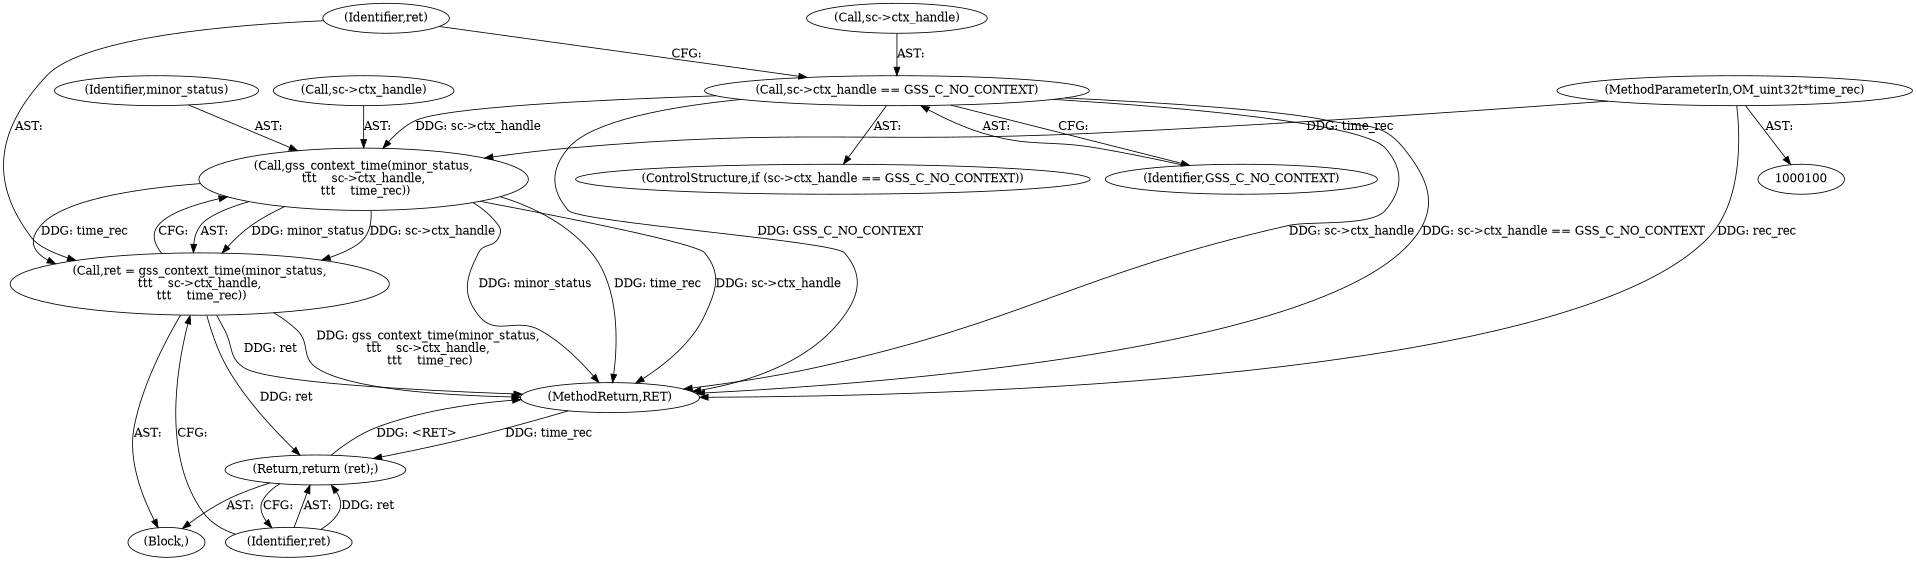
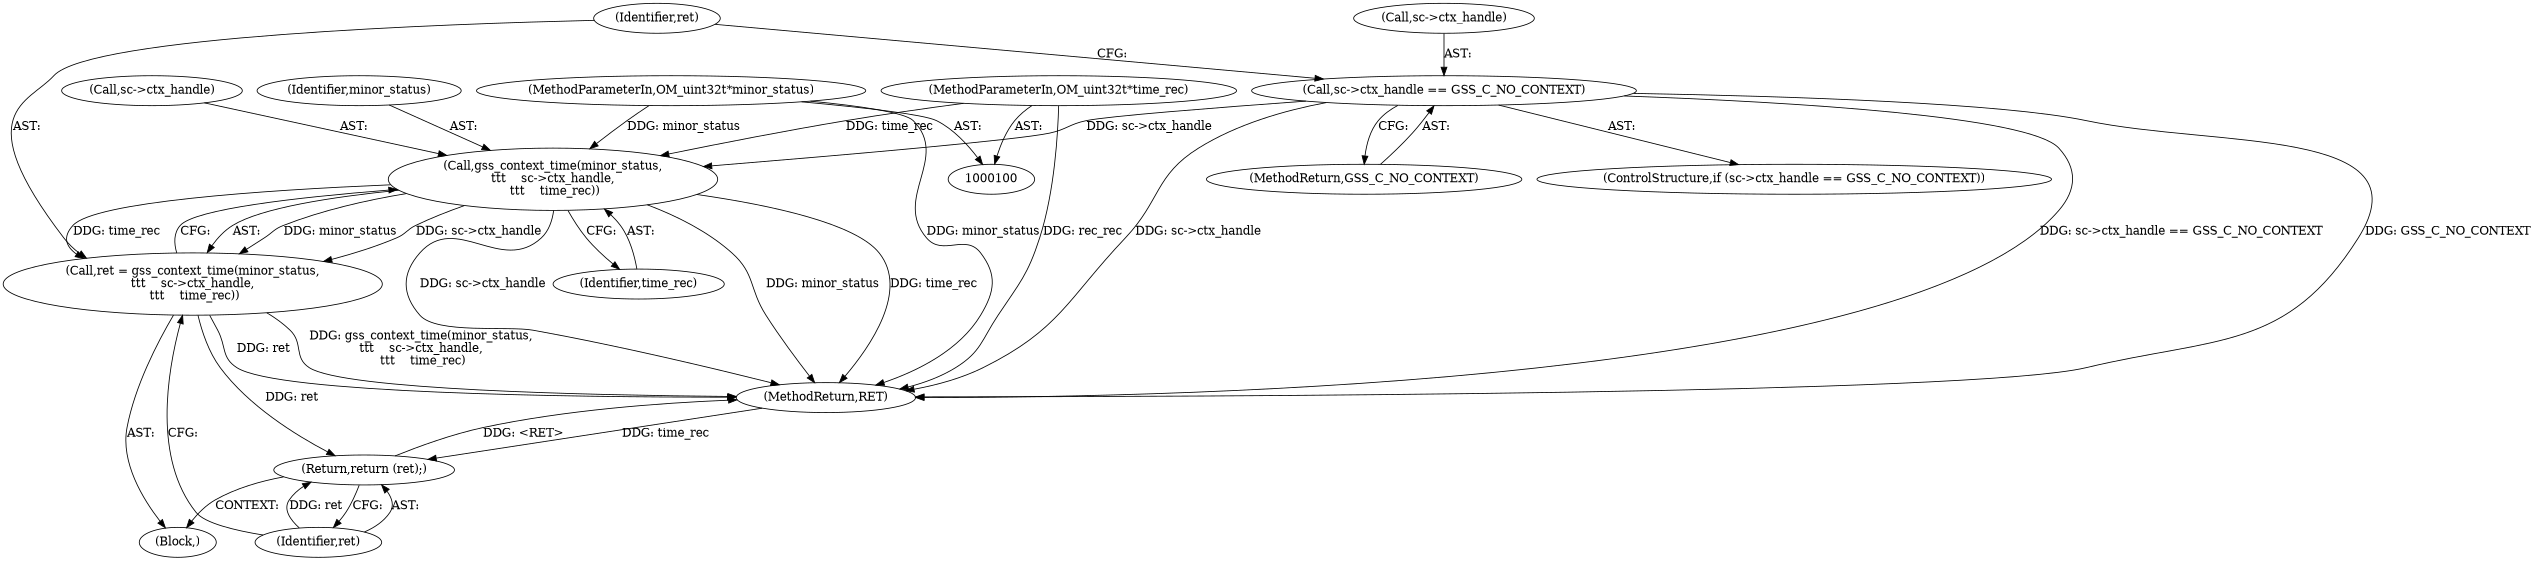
node "(MethodParameterIn,OM_uint32t*minor_status)": added
node "(Identifier,GSS_C_NO_CONTEXT)": label "(Identifier,GSS_C_NO_CONTEXT)" -> "(MethodReturn,GSS_C_NO_CONTEXT)"
node "(Identifier,time_rec)": added
edge "(Return,return (ret);)" -> "(Block,)": label "AST: " -> "CONTEXT: "
